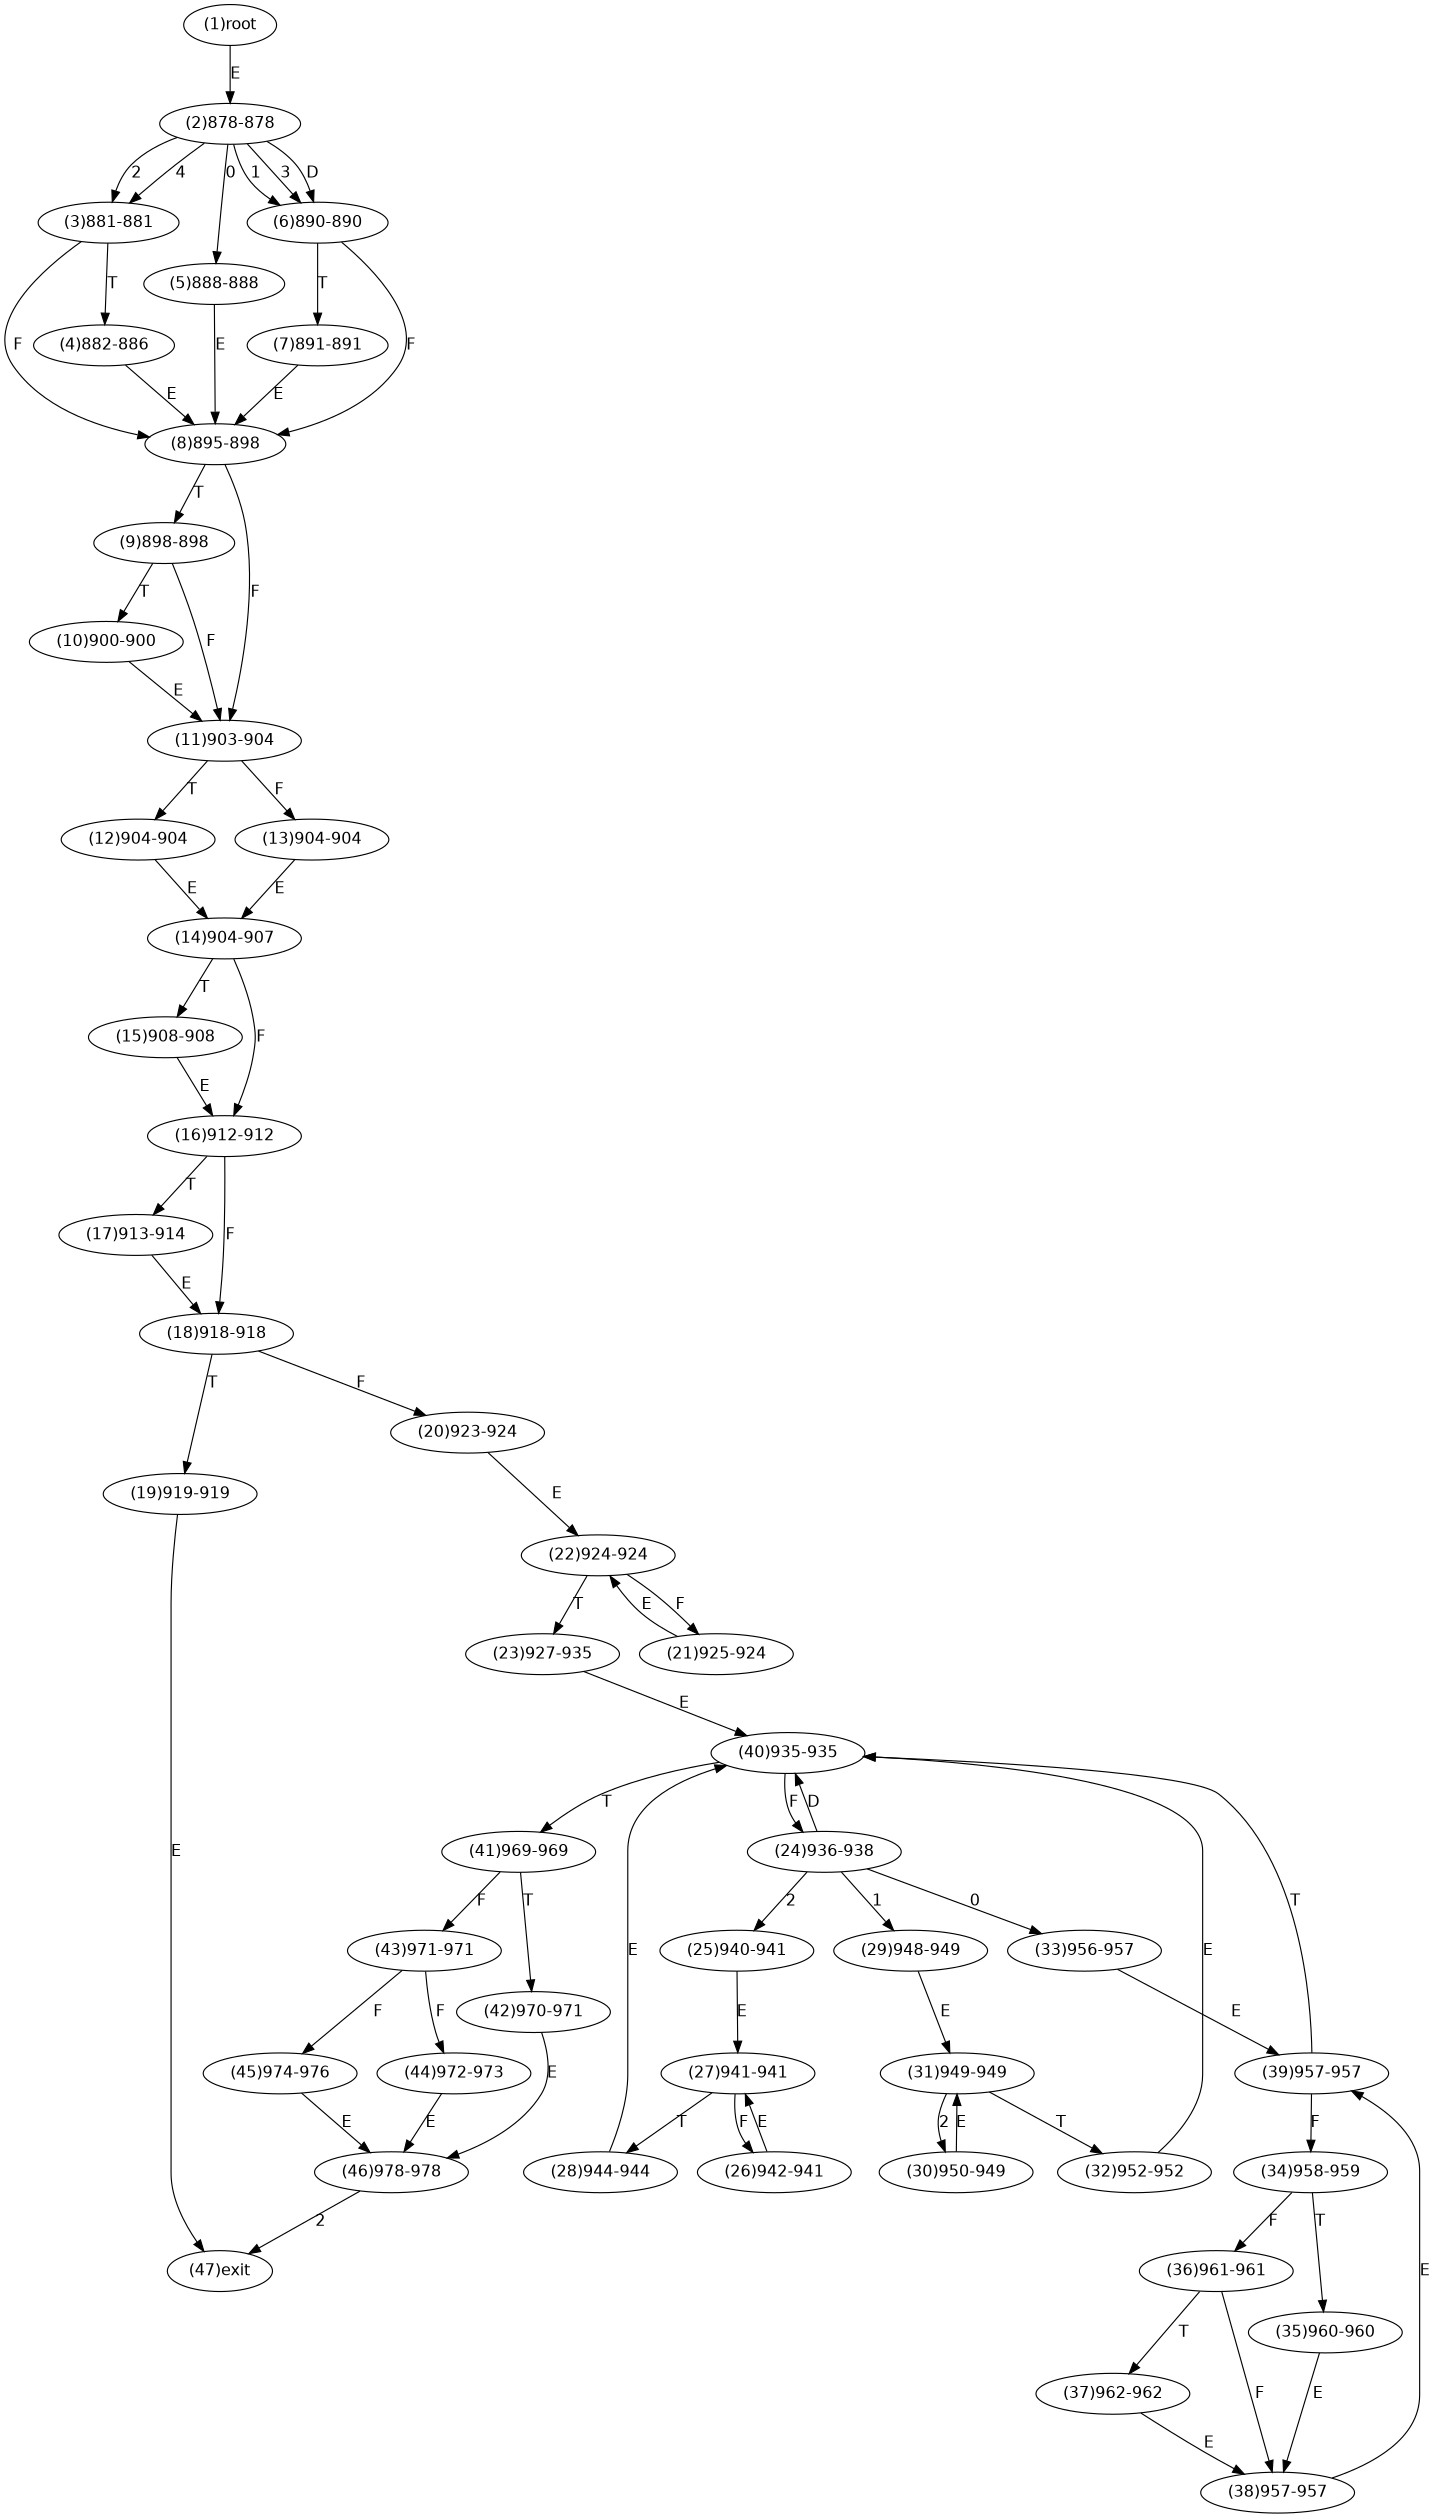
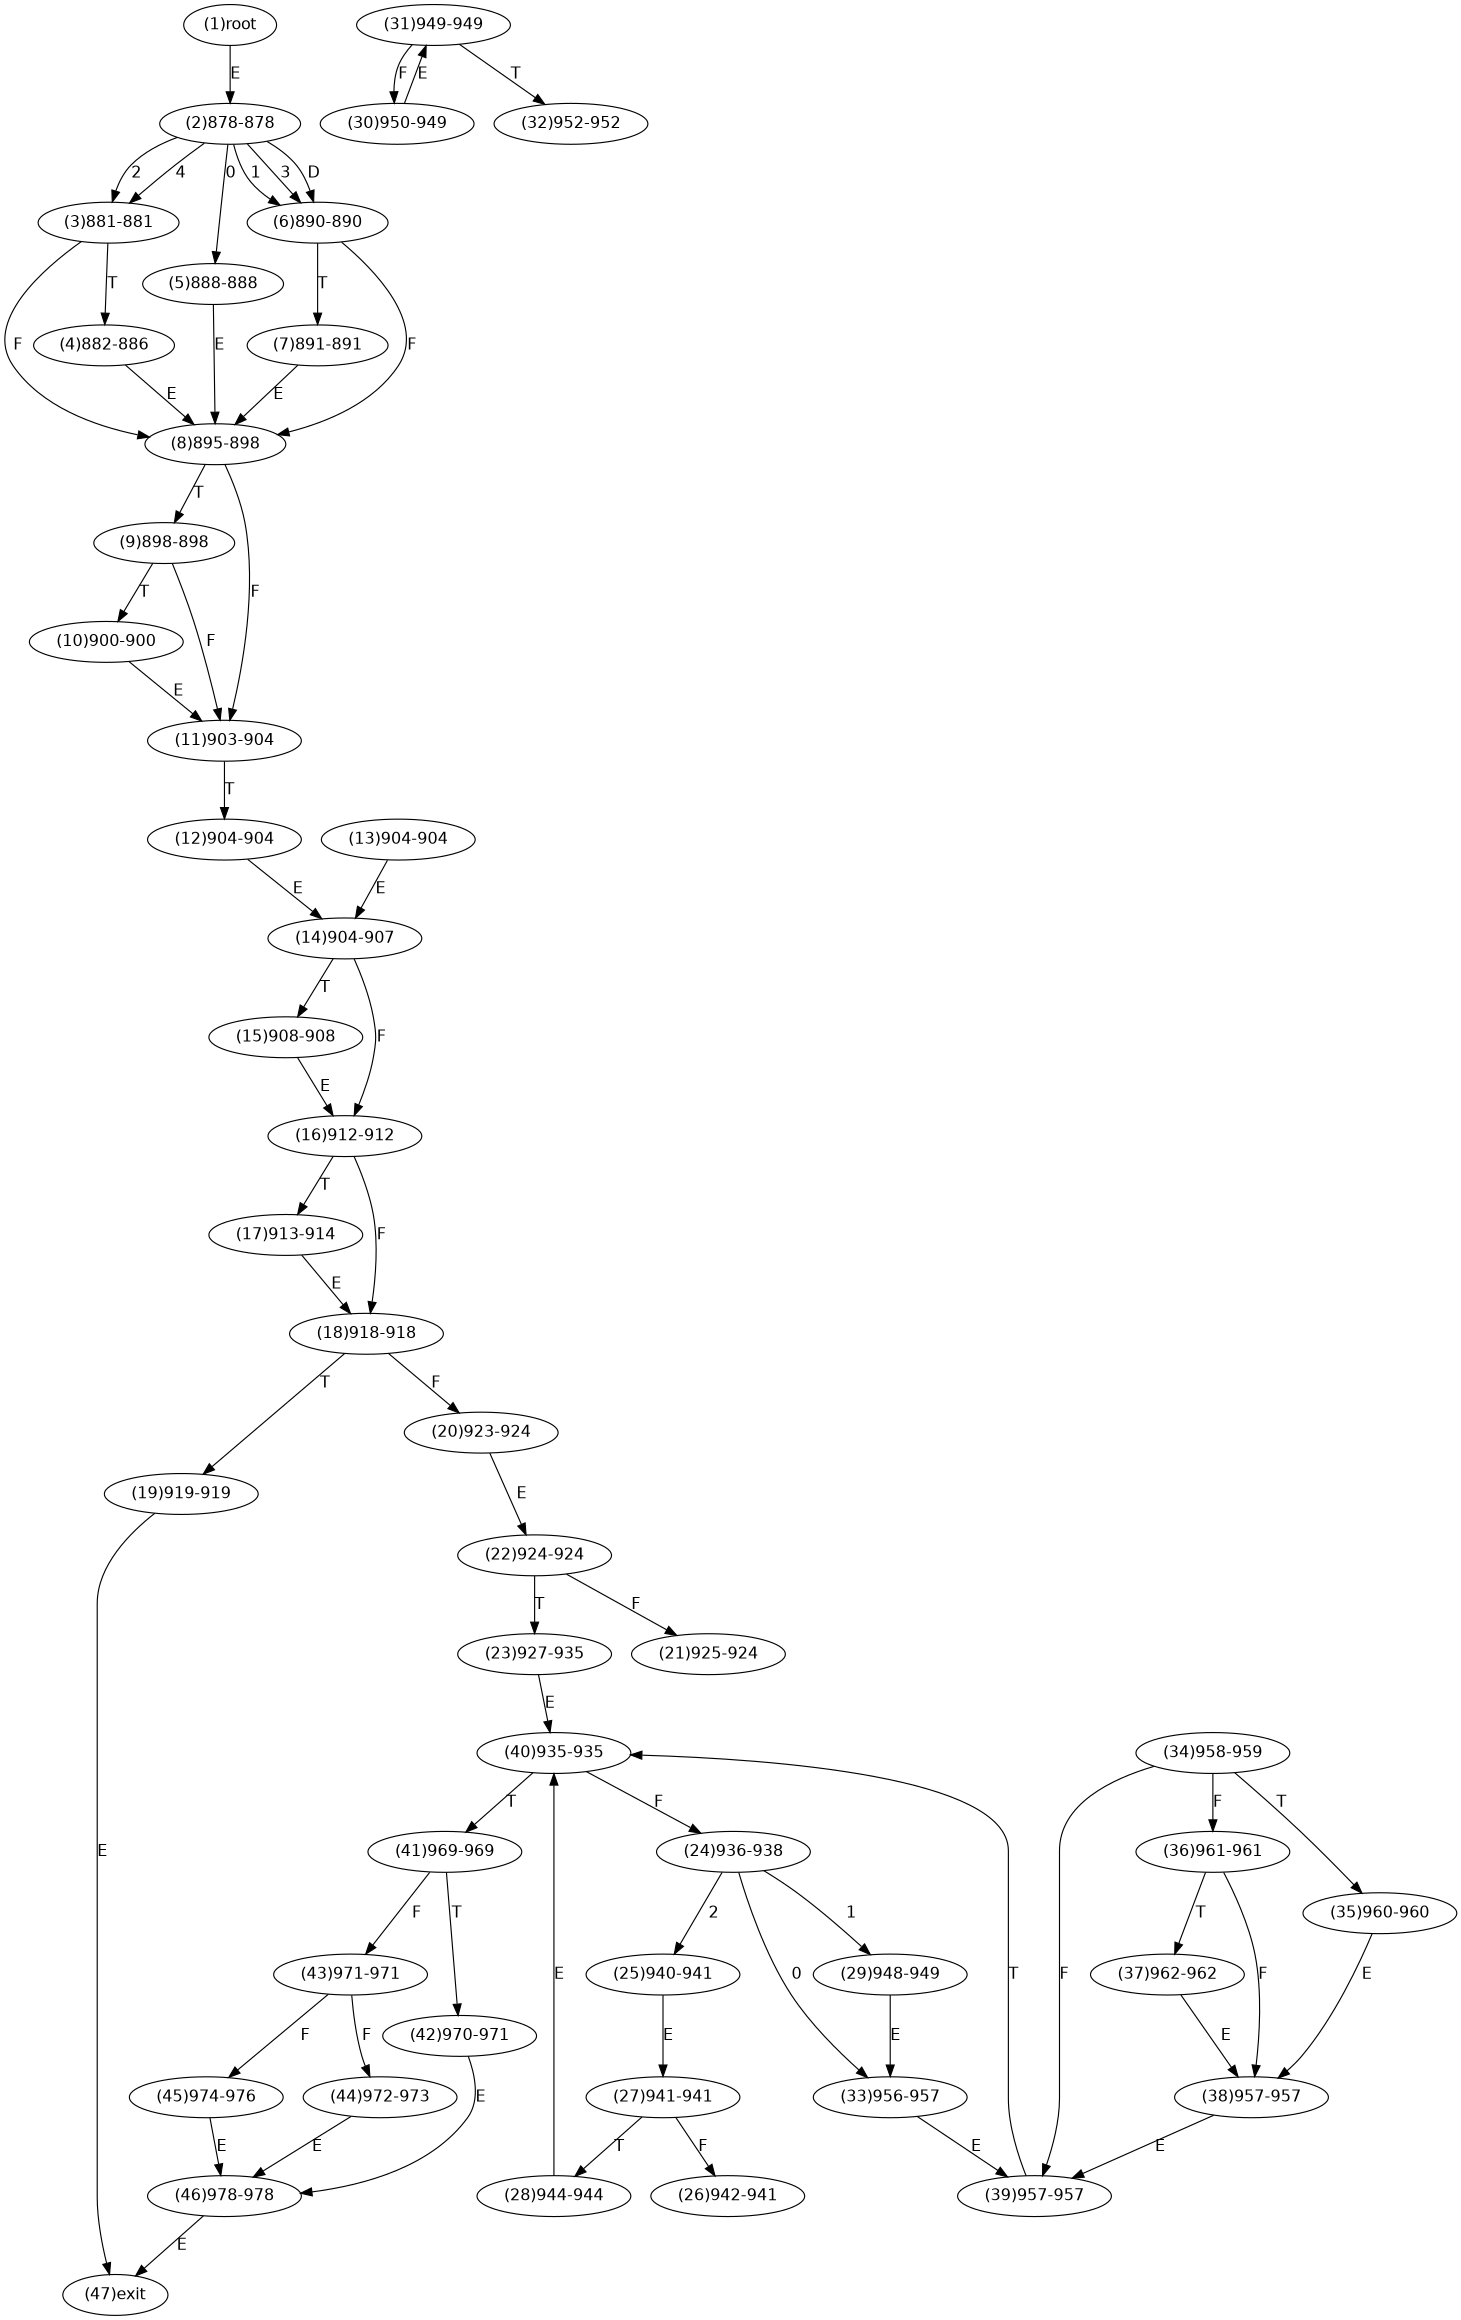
edge "(11)903-904" -> "(13)904-904": removed, label "F"
edge "(21)925-924" -> "(22)924-924": removed, label "E"
edge "(24)936-938" -> "(40)935-935": removed, label "D"
edge "(32)952-952" -> "(40)935-935": removed, label "E"
edge "(29)948-949" -> "(31)949-949": now "(29)948-949" -> "(33)956-957"
edge "(39)957-957" -> "(34)958-959": reversed
edge "(31)949-949" -> "(30)950-949": label "2" -> "F"
edge "(26)942-941" -> "(27)941-941": removed, label "E"
edge "(46)978-978" -> "(47)exit": label "2" -> "E"
